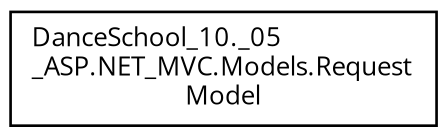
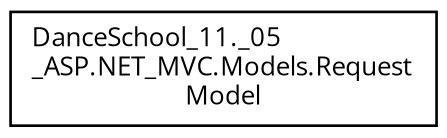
node "DanceSchool_10._05 _ASP.NET_MVC.Models.Request Model": label "DanceSchool_10._05 _ASP.NET_MVC.Models.Request Model" -> "DanceSchool_11._05 _ASP.NET_MVC.Models.Request Model"
